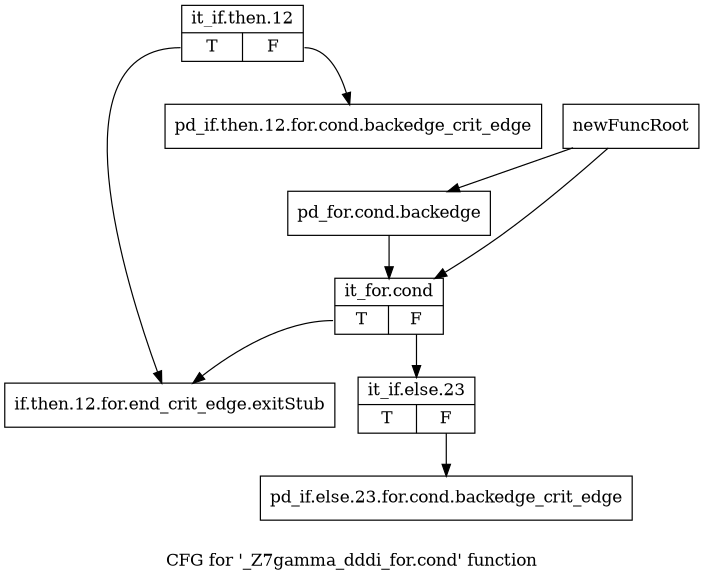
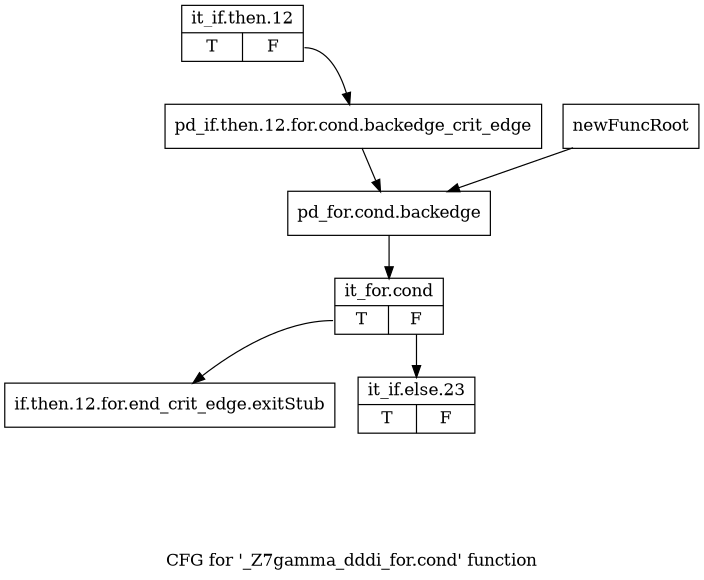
edge "pd_if.then.12.for.cond.backedge_crit_edge" -> "pd_for.cond.backedge": added
edge "it_if.then.12" -> "if.then.12.for.end_crit_edge.exitStub": removed
edge "newFuncRoot" -> "it_for.cond": removed
node "pd_if.else.23.for.cond.backedge_crit_edge": removed
